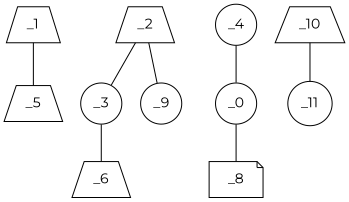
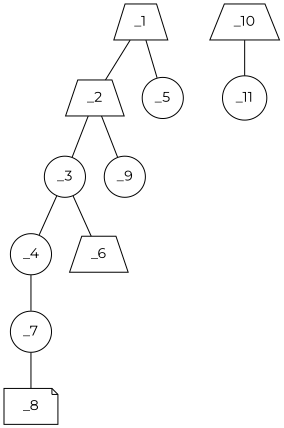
edge "_1" -- "_2": added
node "_5": shape trapezium -> circle
node "_0": label "_0" -> "_7"
edge "_3" -- "_4": added
